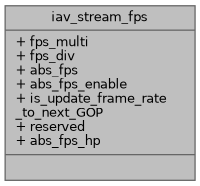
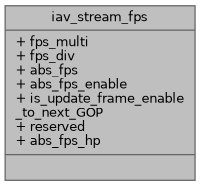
node "iav_stream_fps": text "+ is_update_frame_rate" -> "+ is_update_frame_enable"
